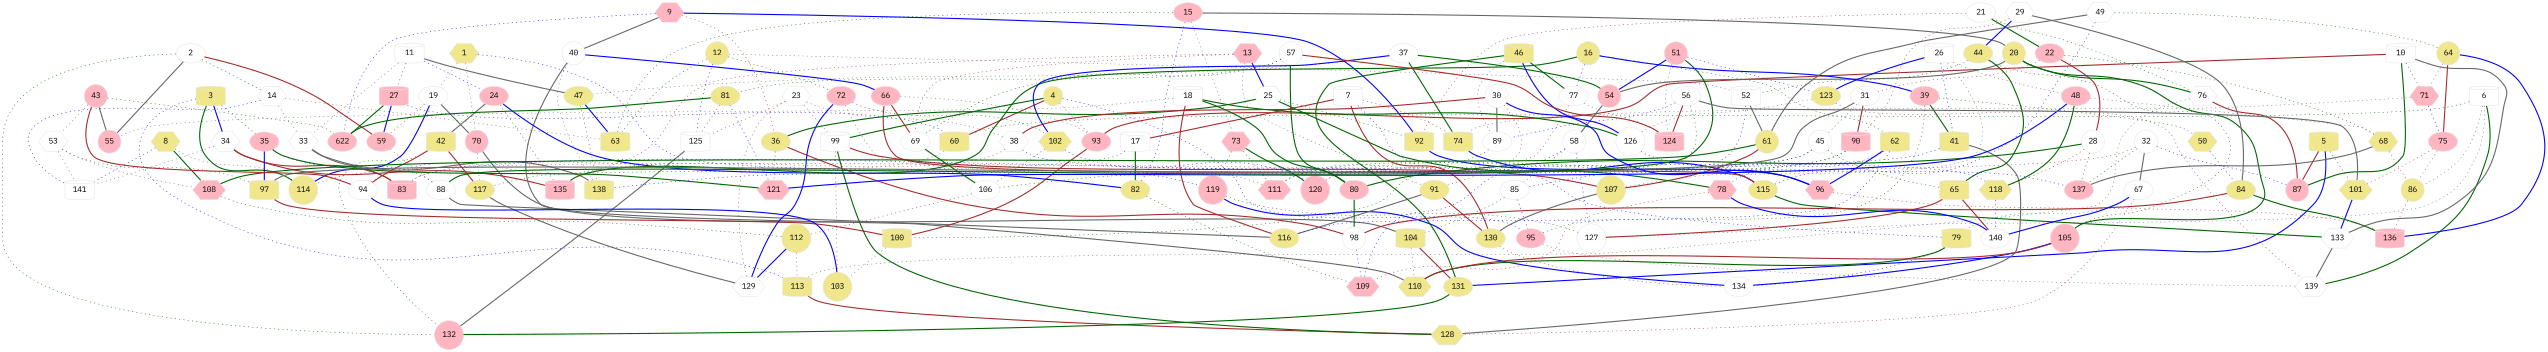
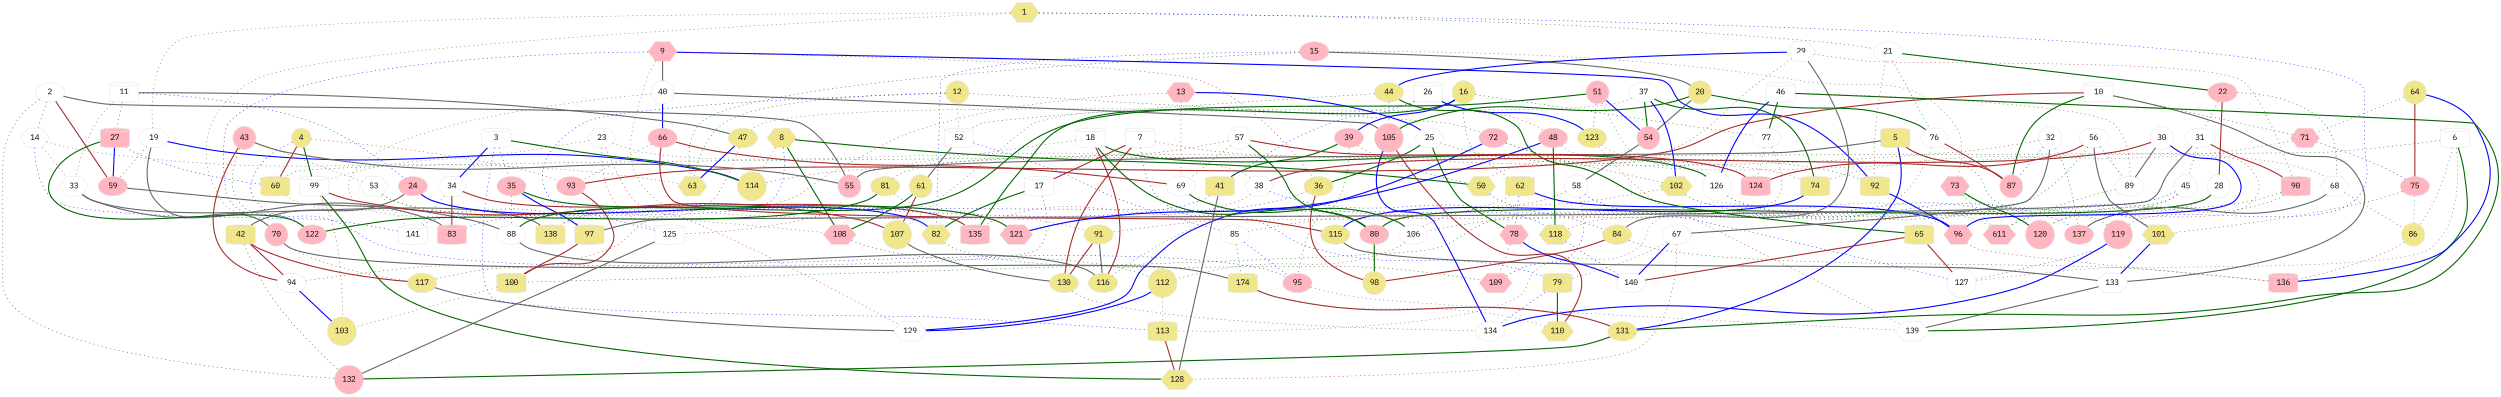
node "49": removed
edge "1" -- "21": added
node "46": fillcolor khaki -> white
edge "16" -- "77": color blue -> darkgreen
node "3": fillcolor khaki -> white
edge "31" -- "45": color brown -> darkgreen
edge "81" -- "121": color blue -> brown
edge "13" -- "91": now "9" -- "91"
node "622": label "622" -> "122"
node "63": shape cylinder -> hexagon
edge "29" -- "50": added
node "68": fillcolor khaki -> white
edge "5" -- "55": added
edge "8" -- "50": added
edge "59" -- "88": style dotted -> bold
node "82": shape ellipse -> hexagon
node "111": label "111" -> "611"
edge "84" -- "136": style bold -> dotted
edge "115" -- "133": color darkgreen -> gray40
edge "62" -- "116": color blue -> gray40
edge "40" -- "110": now "40" -- "105"
node "98": fillcolor white -> khaki
node "104": label "104" -> "174"
edge "98" -- "109": removed
